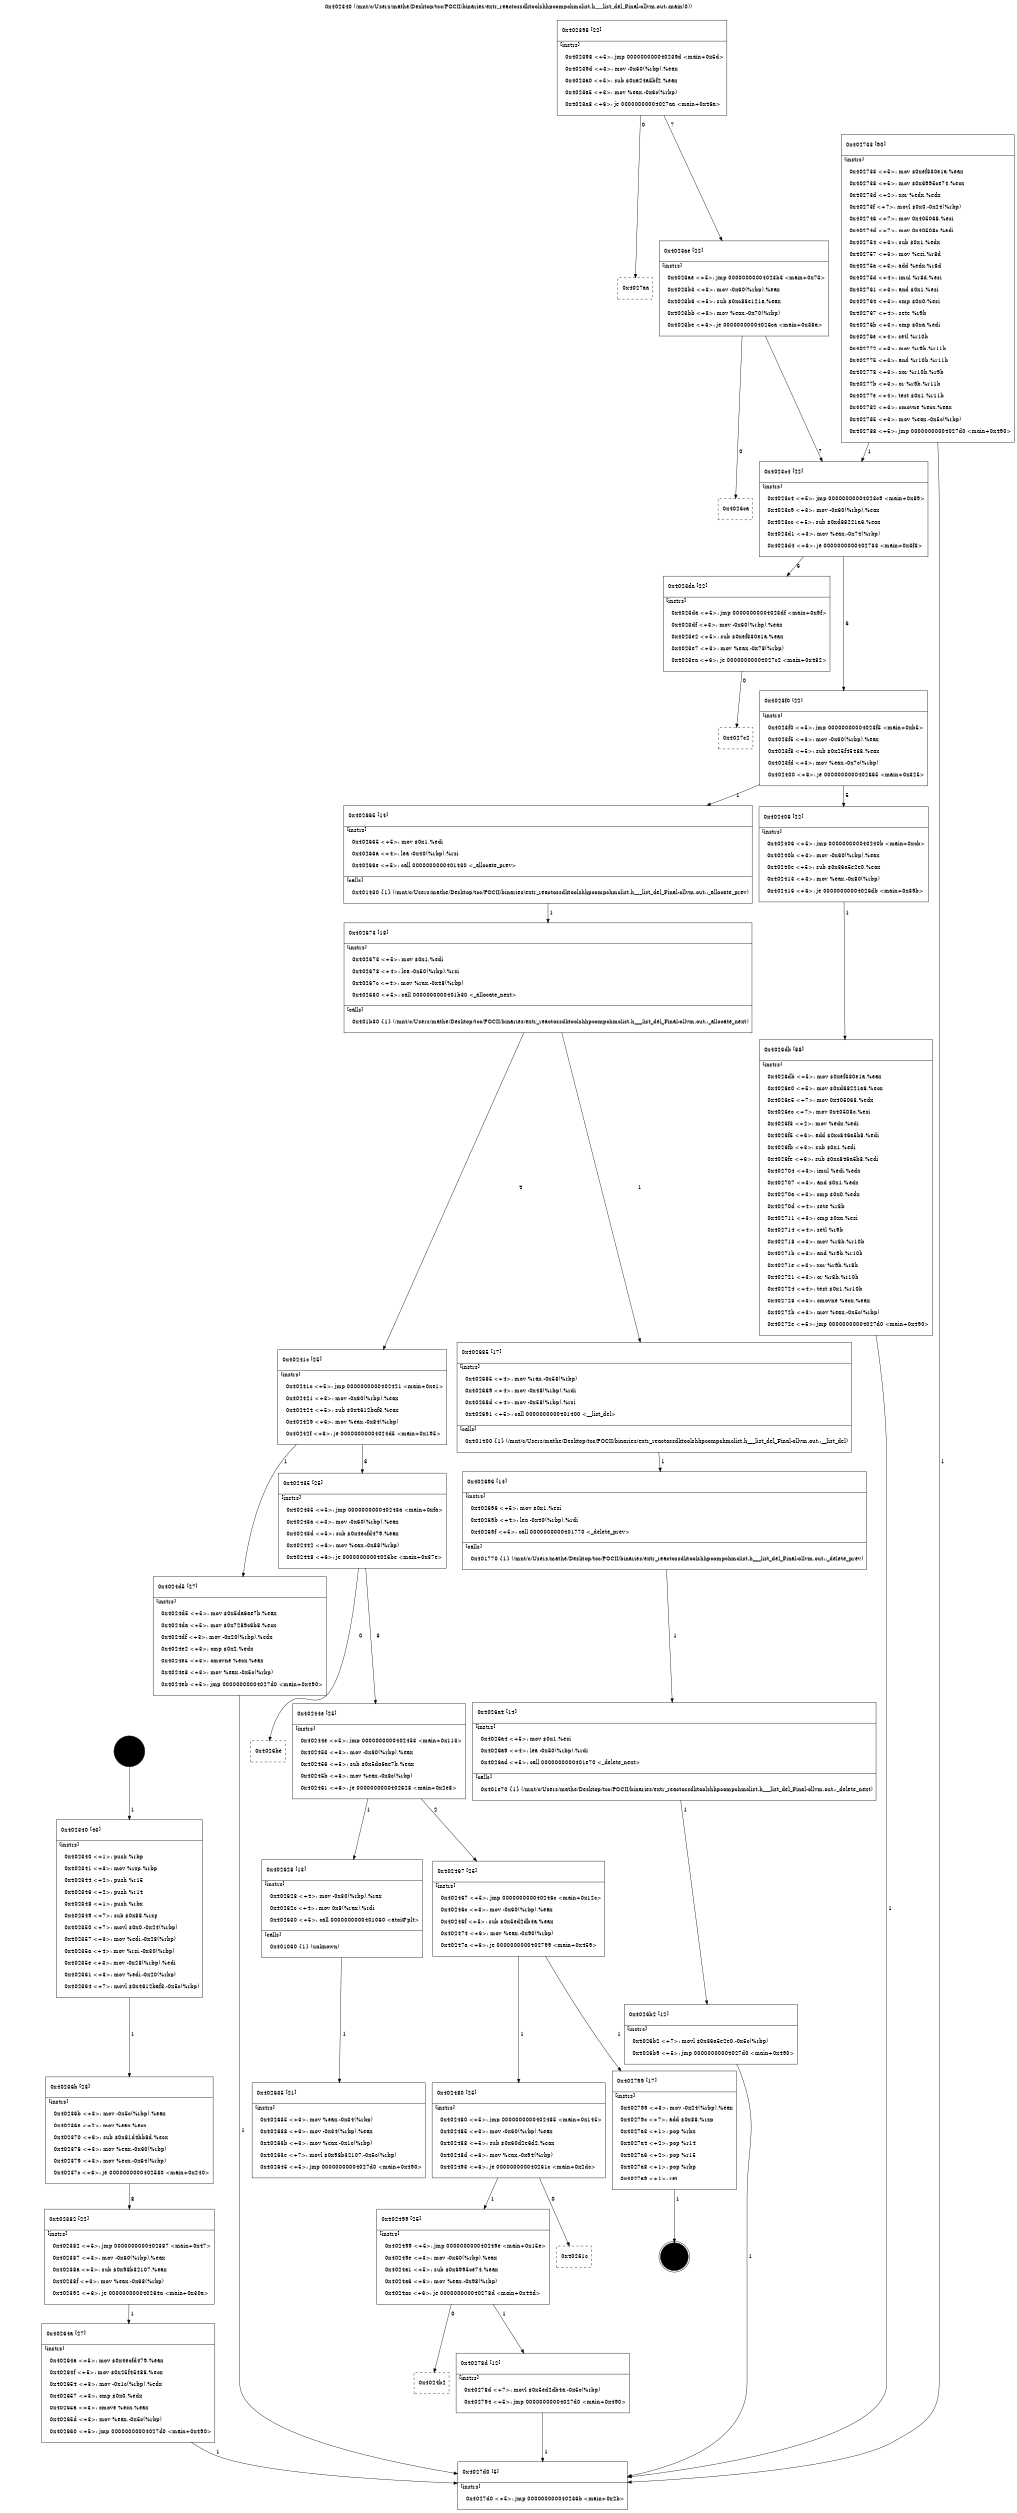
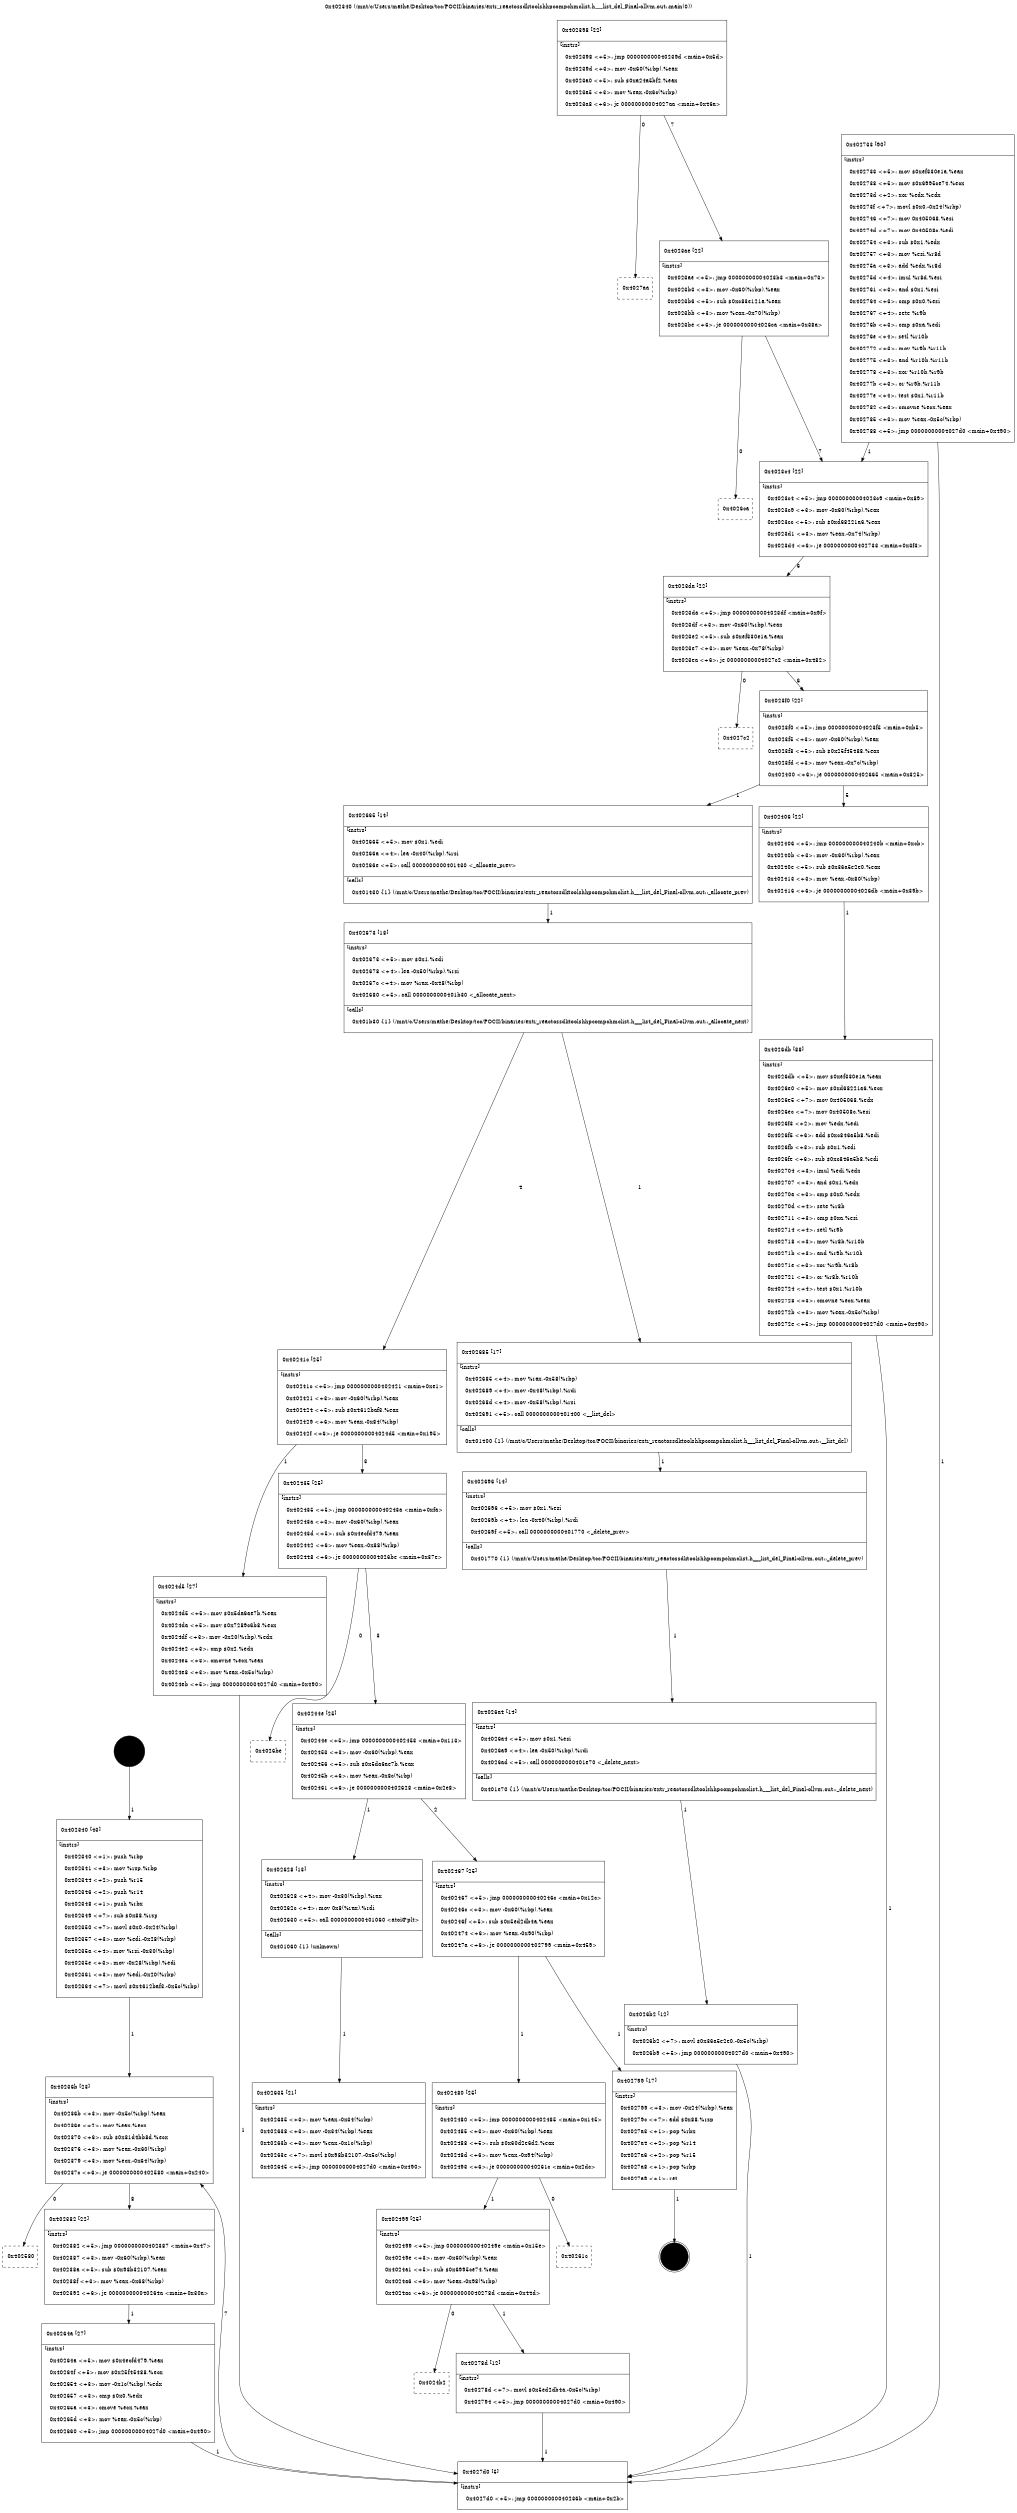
edge "0x4023c4 [22]" -> "0x4023f0 [22]": now "0x4023da [22]" -> "0x4023f0 [22]"
node "0x402580": added
edge "0x4027d0 [5]" -> "0x40236b [23]": added, label "7"
